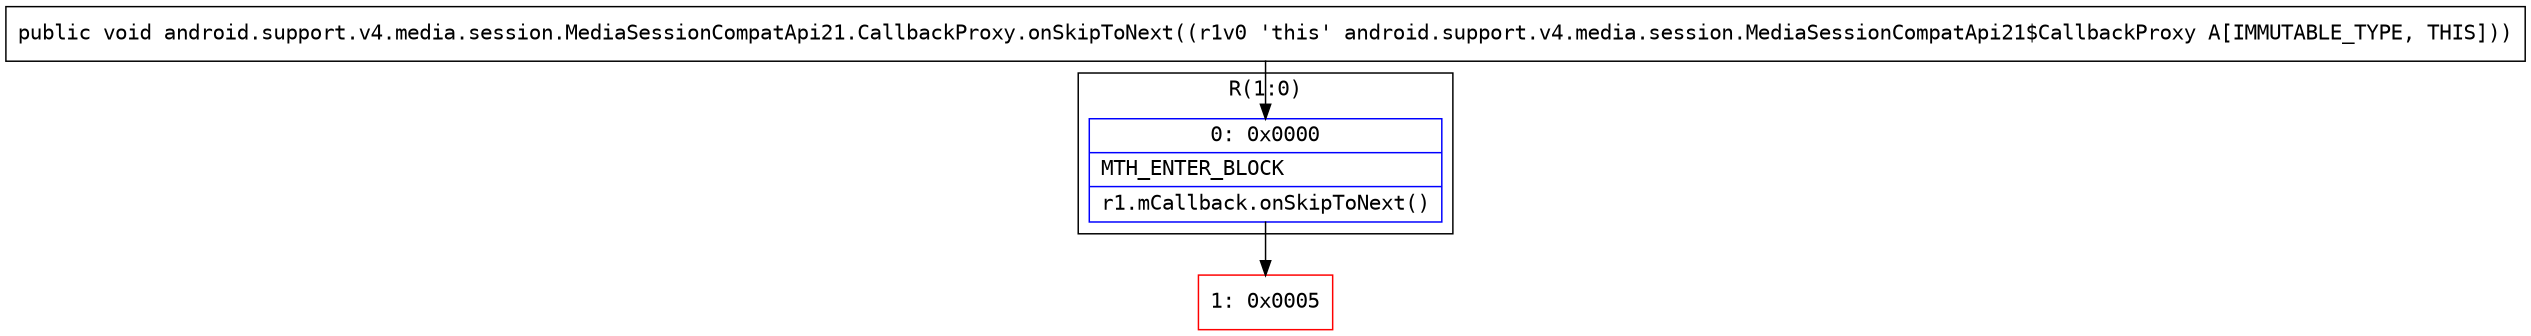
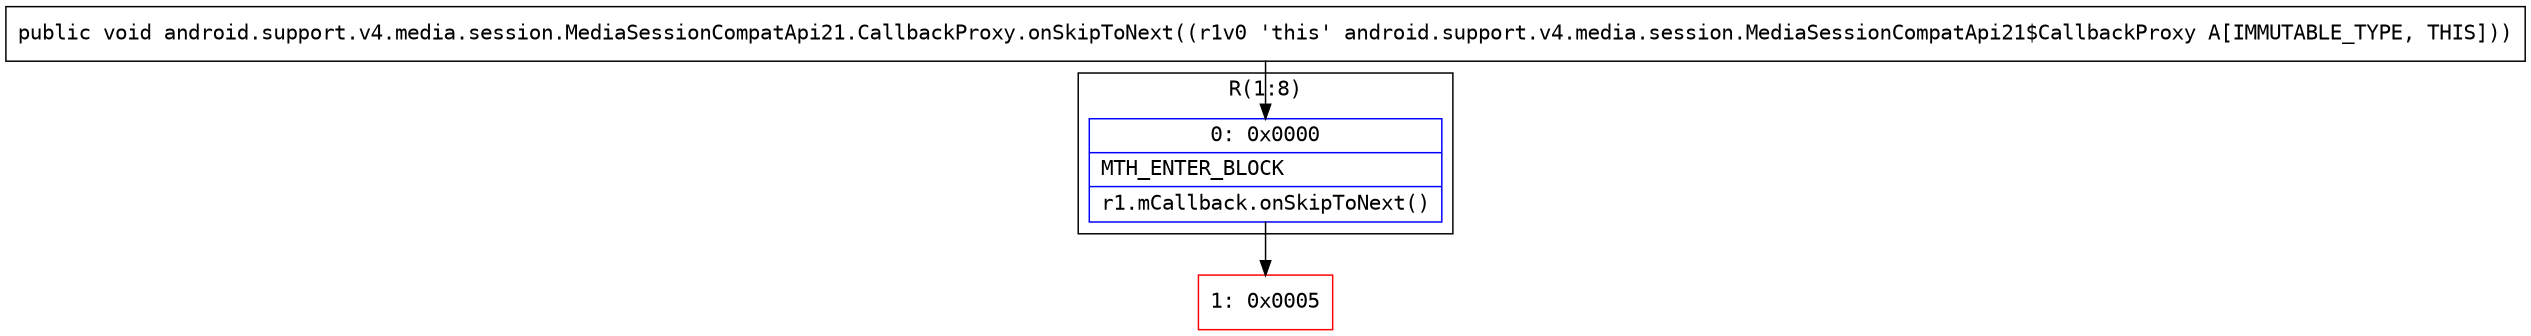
cluster "R(1:0)": label "R(1:0)" -> "R(1:8)"
